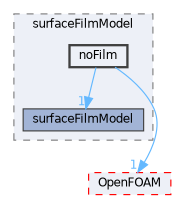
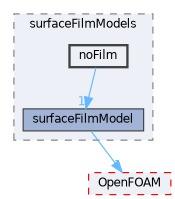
cluster "surfaceFilmModel": label "surfaceFilmModel" -> "surfaceFilmModels"
edge "noFilm" -> "OpenFOAM": now "surfaceFilmModel" -> "OpenFOAM"
